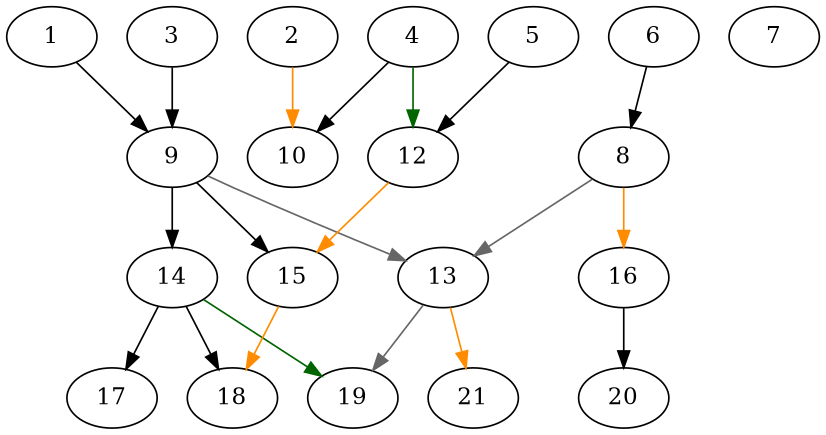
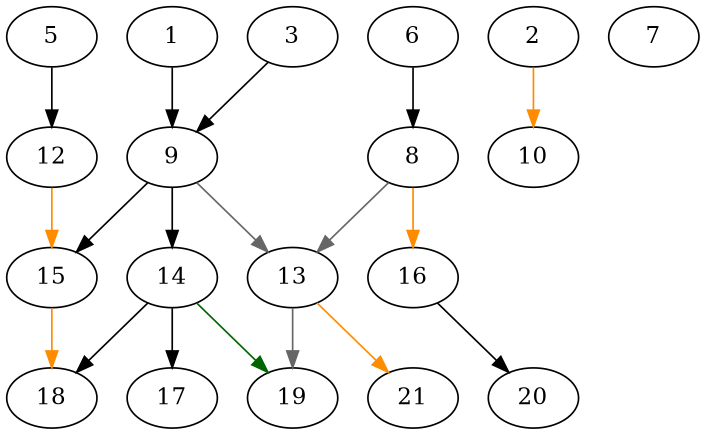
node "4": removed
